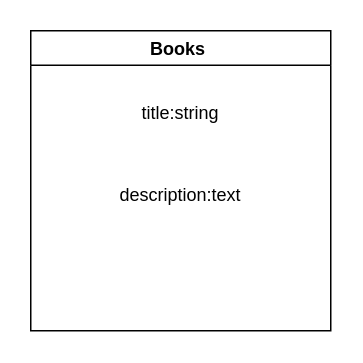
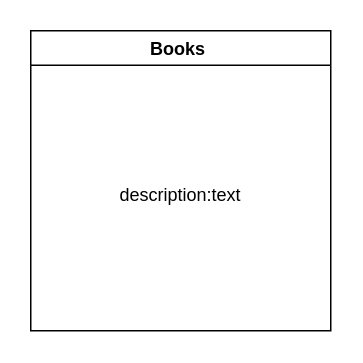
node "title:string": removed
